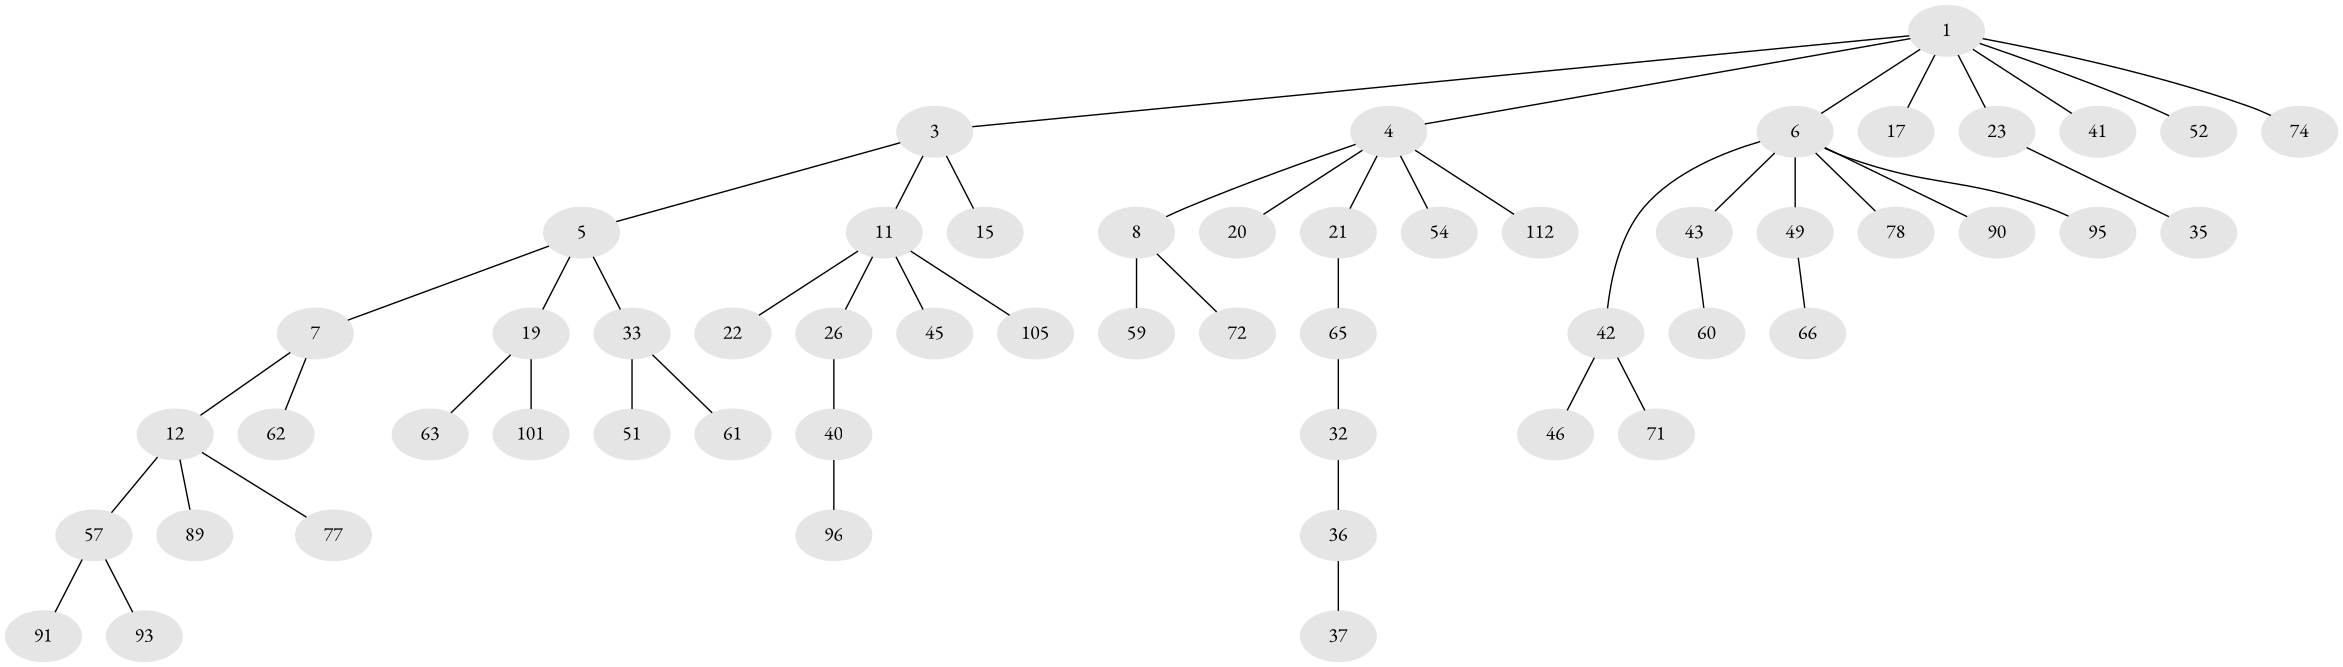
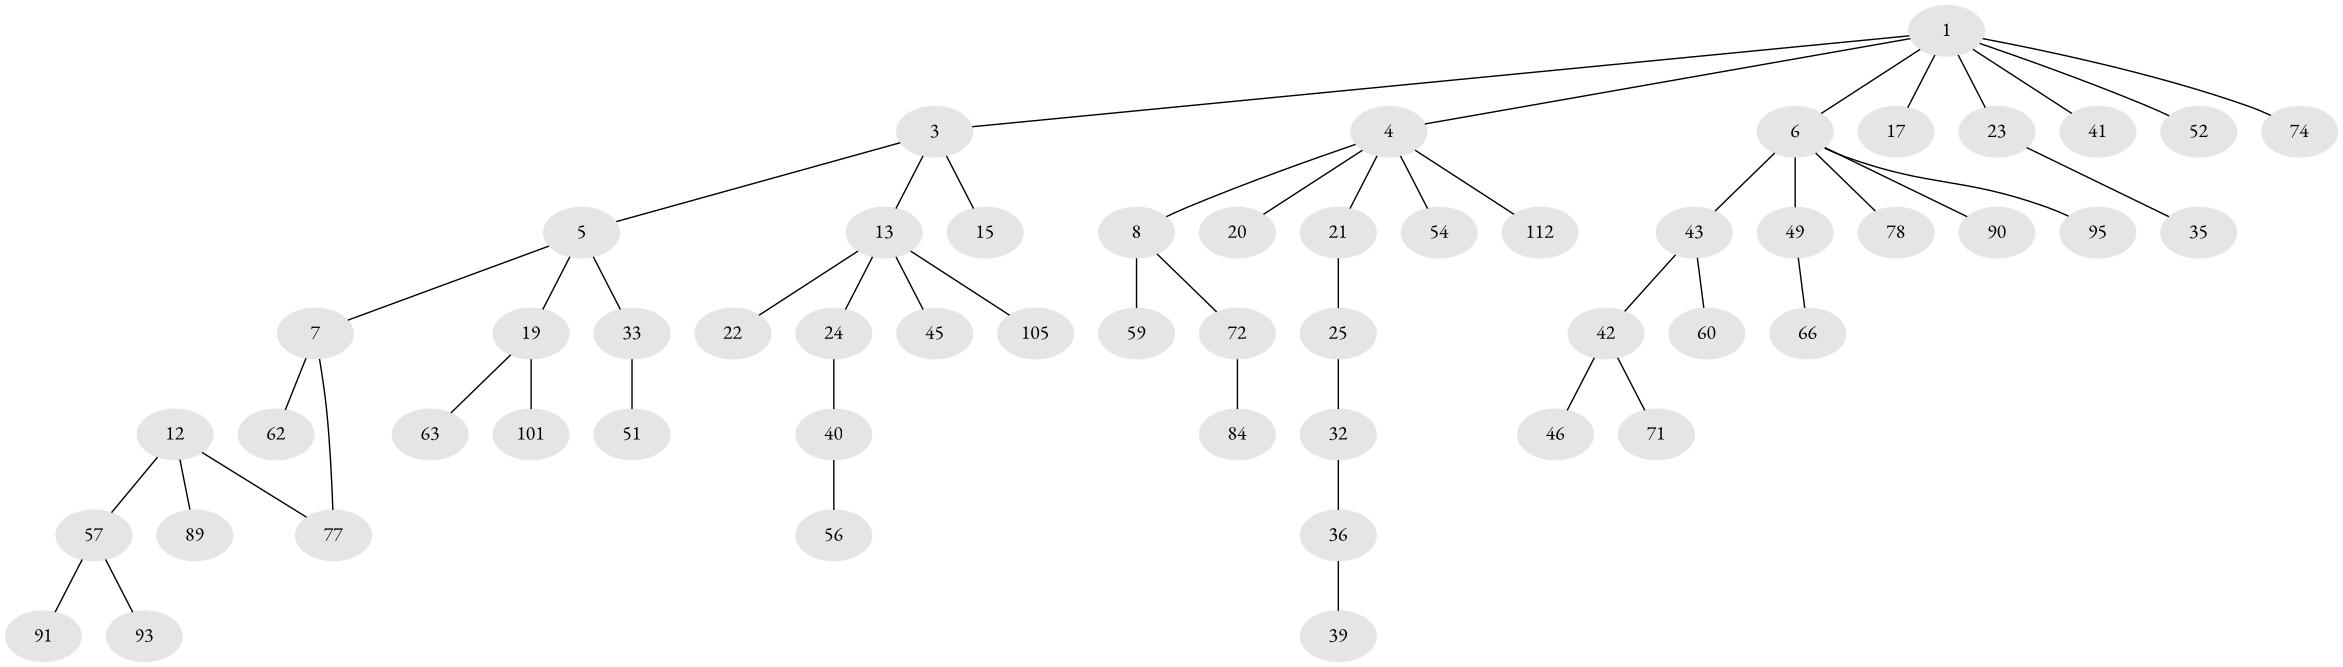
edge "6" -- "42": now "43" -- "42"
node "11": label "11" -> "13"
node "26": label "26" -> "24"
node "65": label "65" -> "25"
edge "7" -- "12": now "7" -- "77"
node "61": removed
node "84": added
node "96": label "96" -> "56"
node "37": label "37" -> "39"
